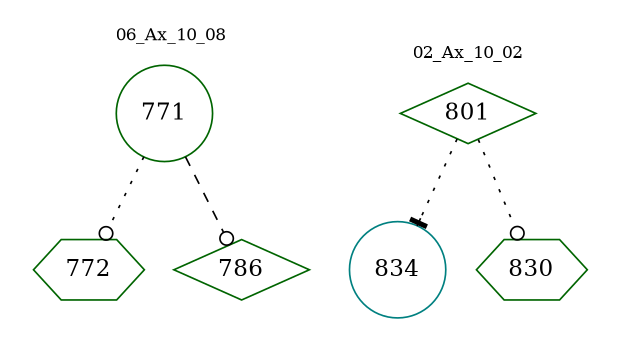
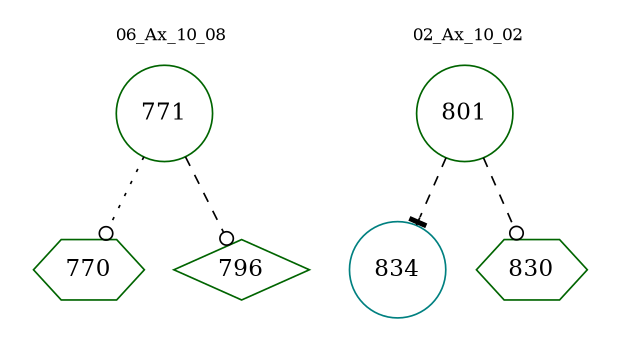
node "801": shape diamond -> circle
edge "801" -> "834": style dotted -> dashed
edge "801" -> "830": style dotted -> dashed
node "772": label "772" -> "770"
node "786": label "786" -> "796"
